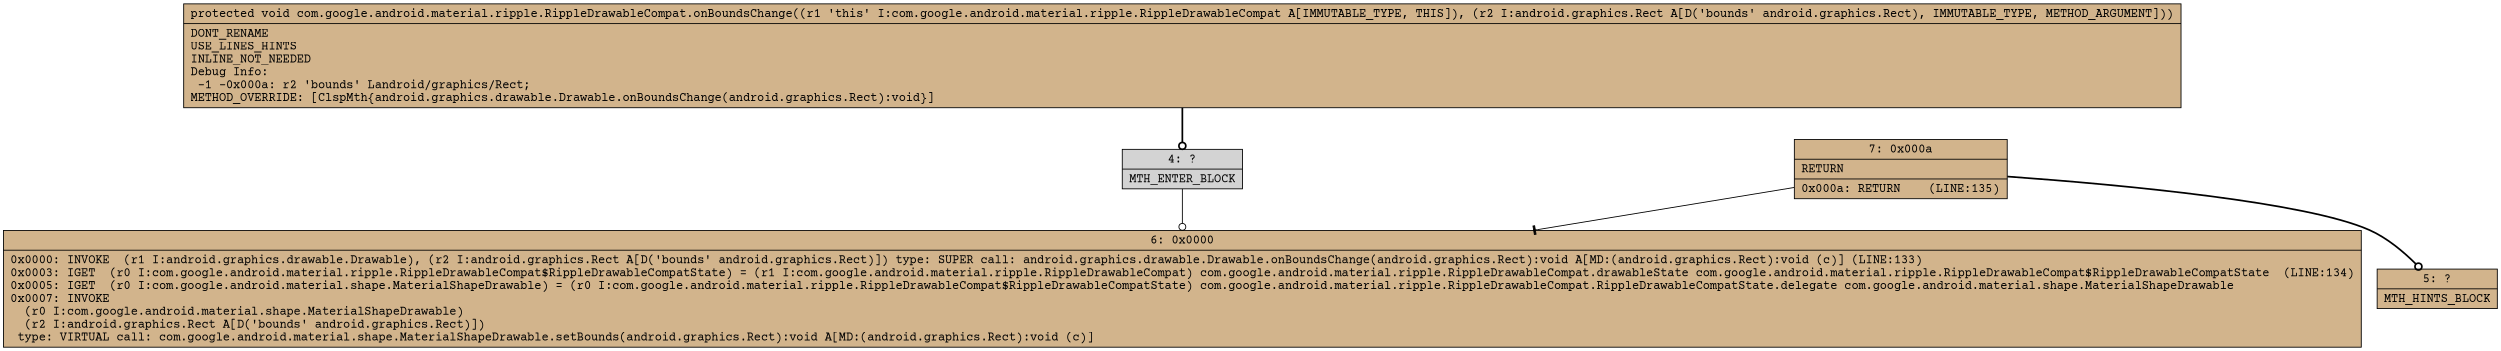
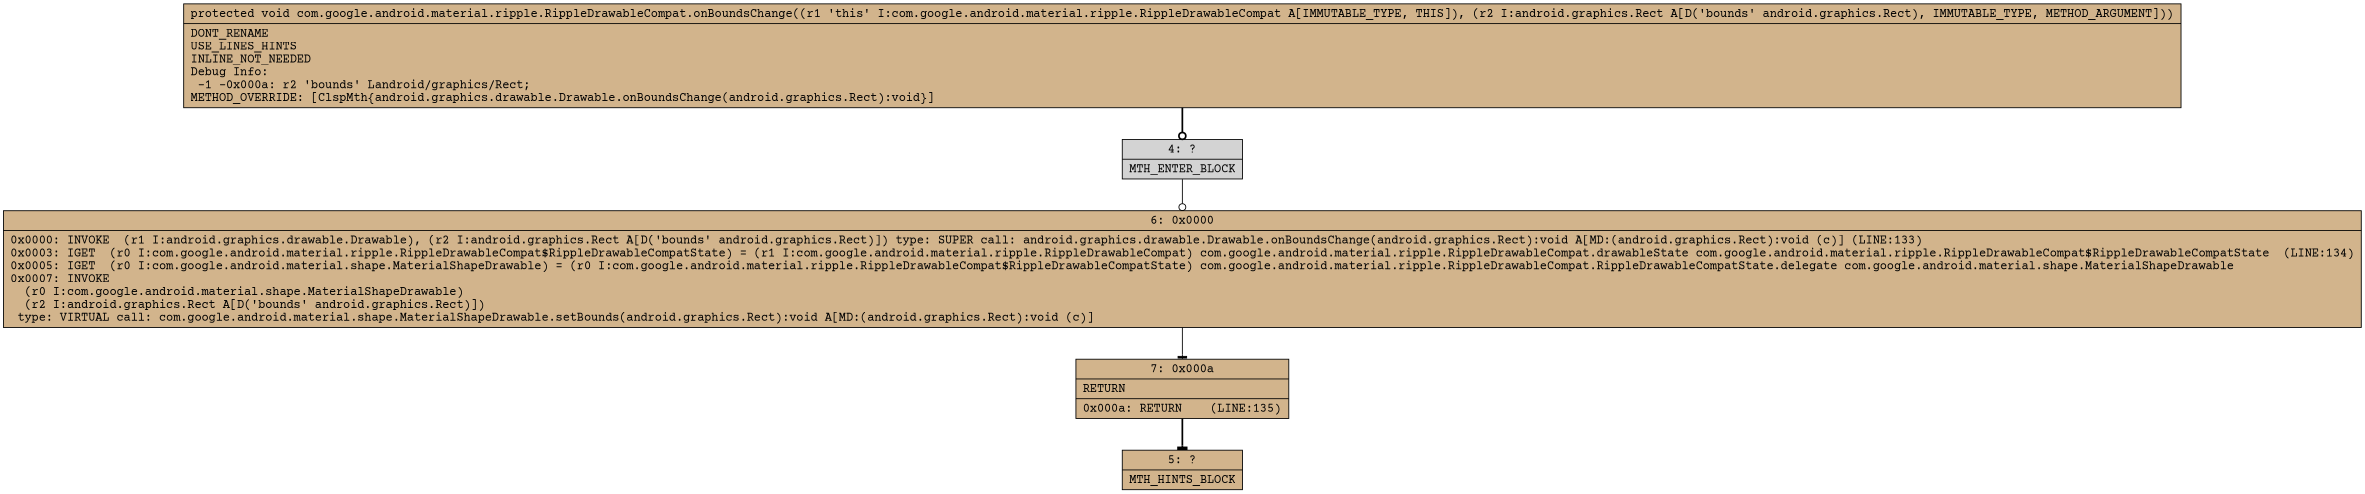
edge "7: 0x000a" -> "5: ?": arrowhead odot -> tee
edge "7: 0x000a" -> "6: 0x0000": reversed
